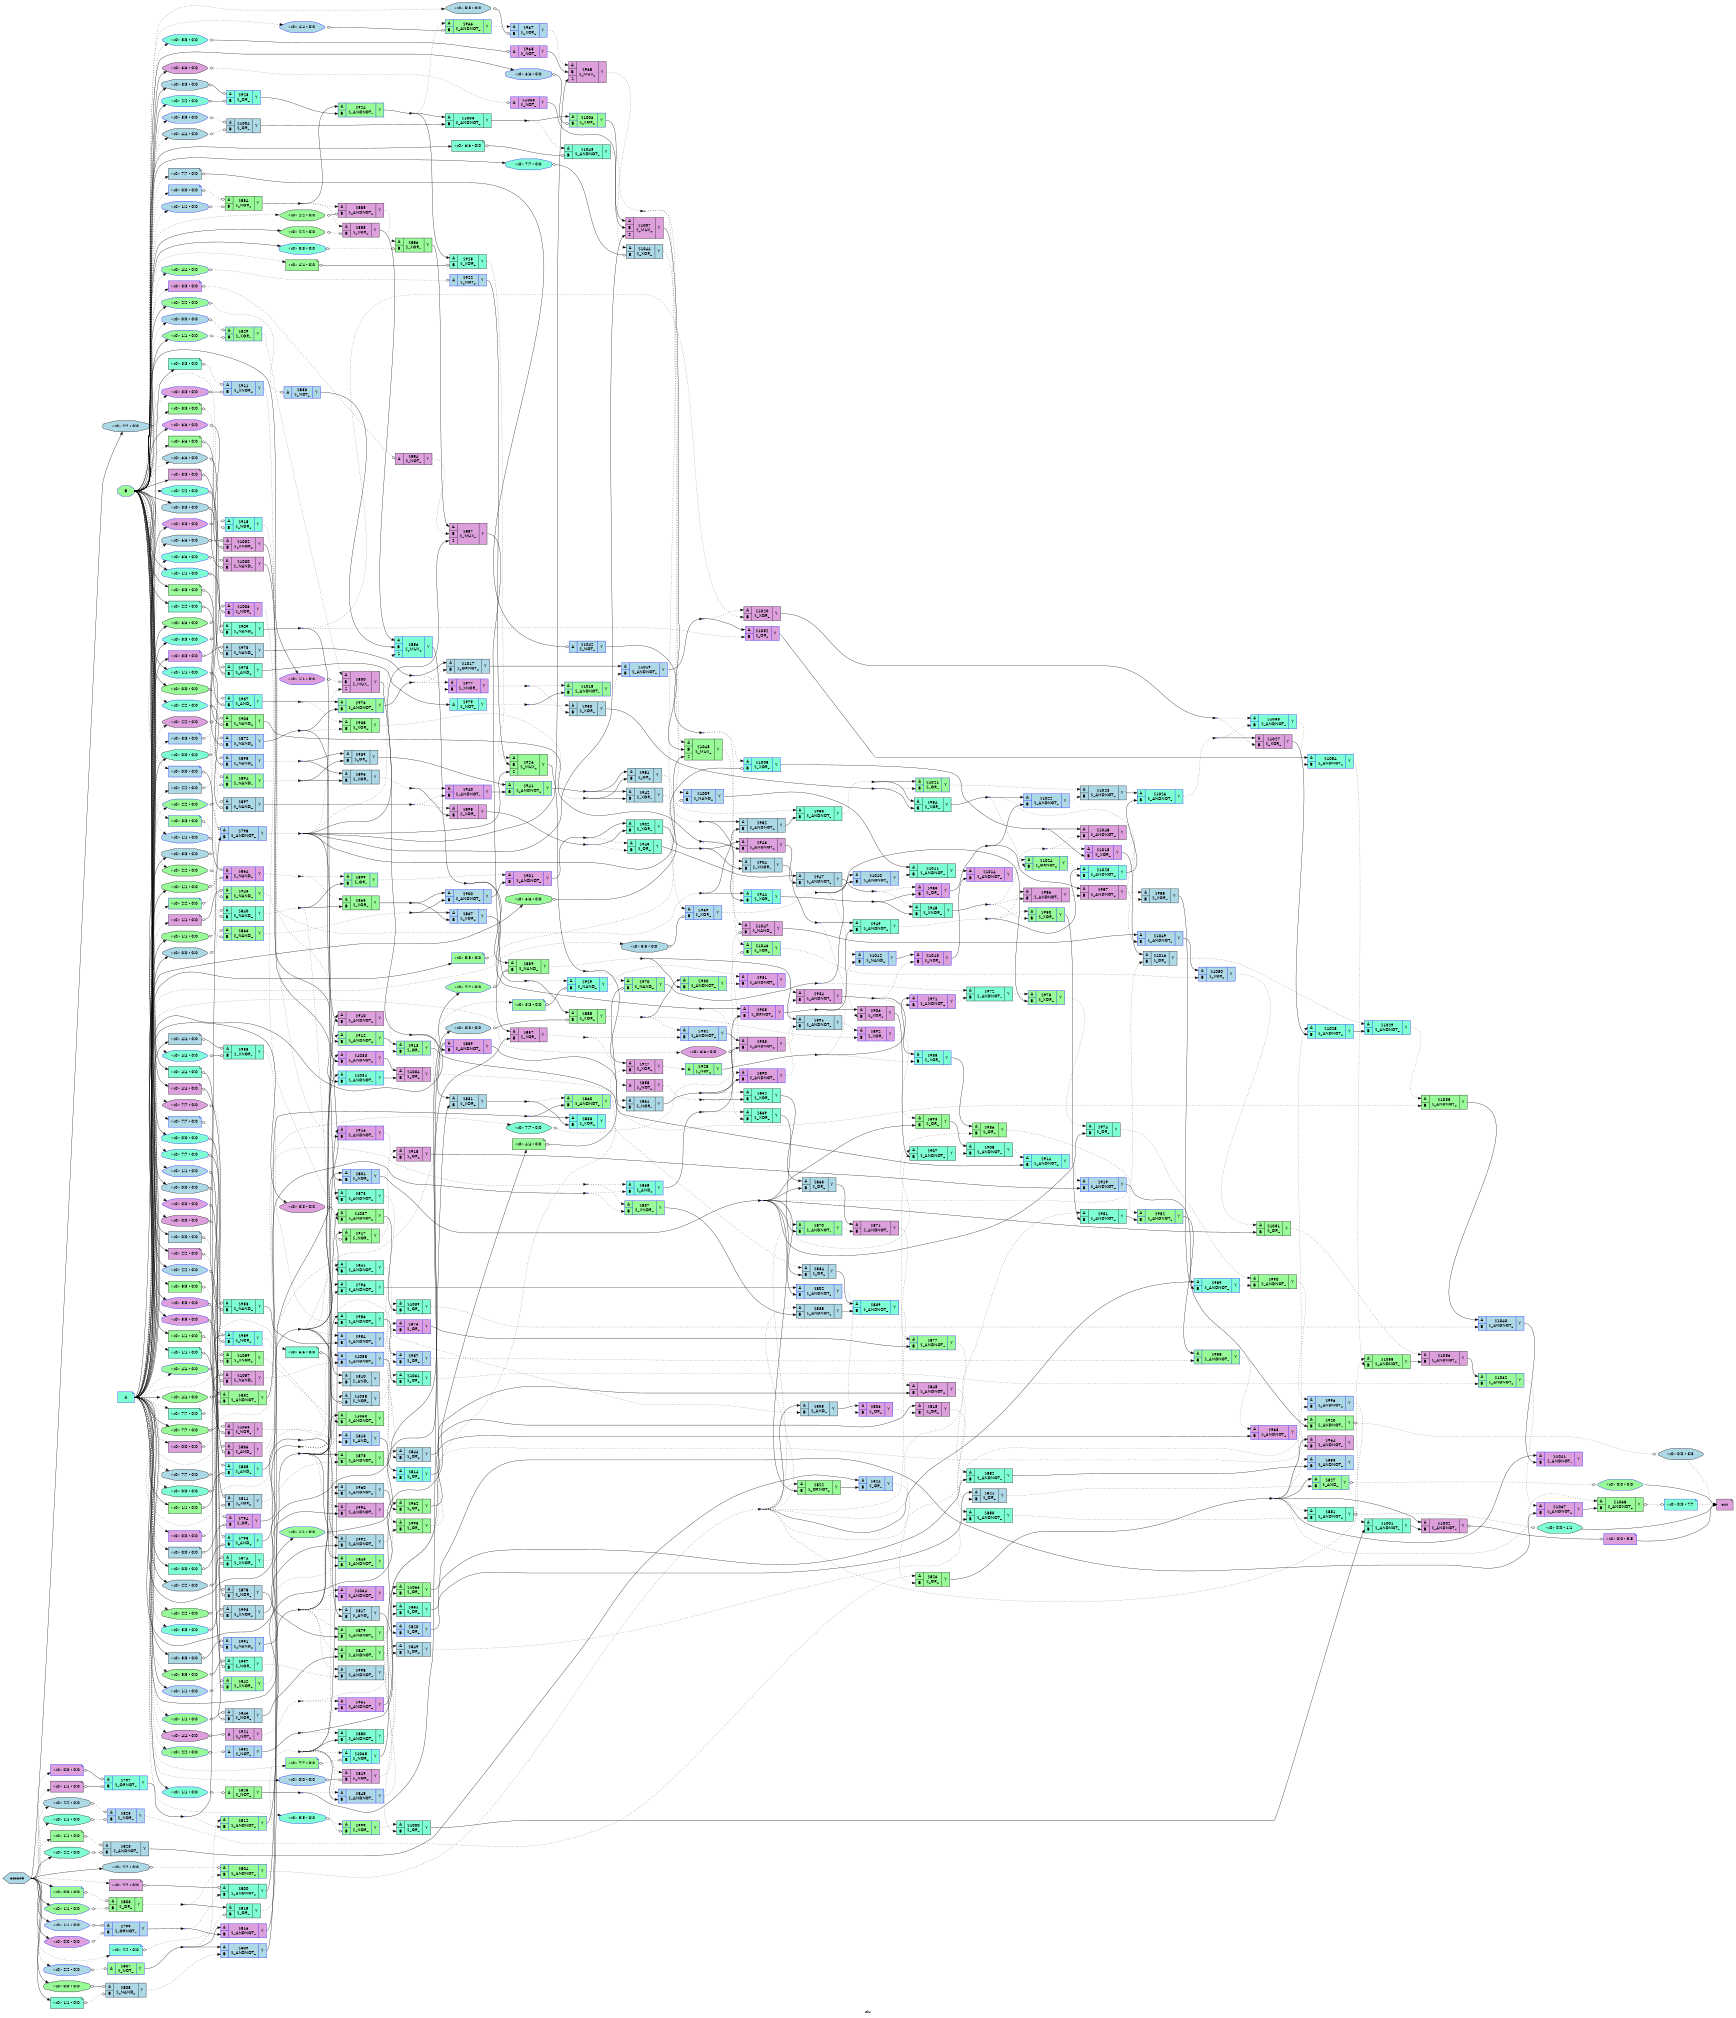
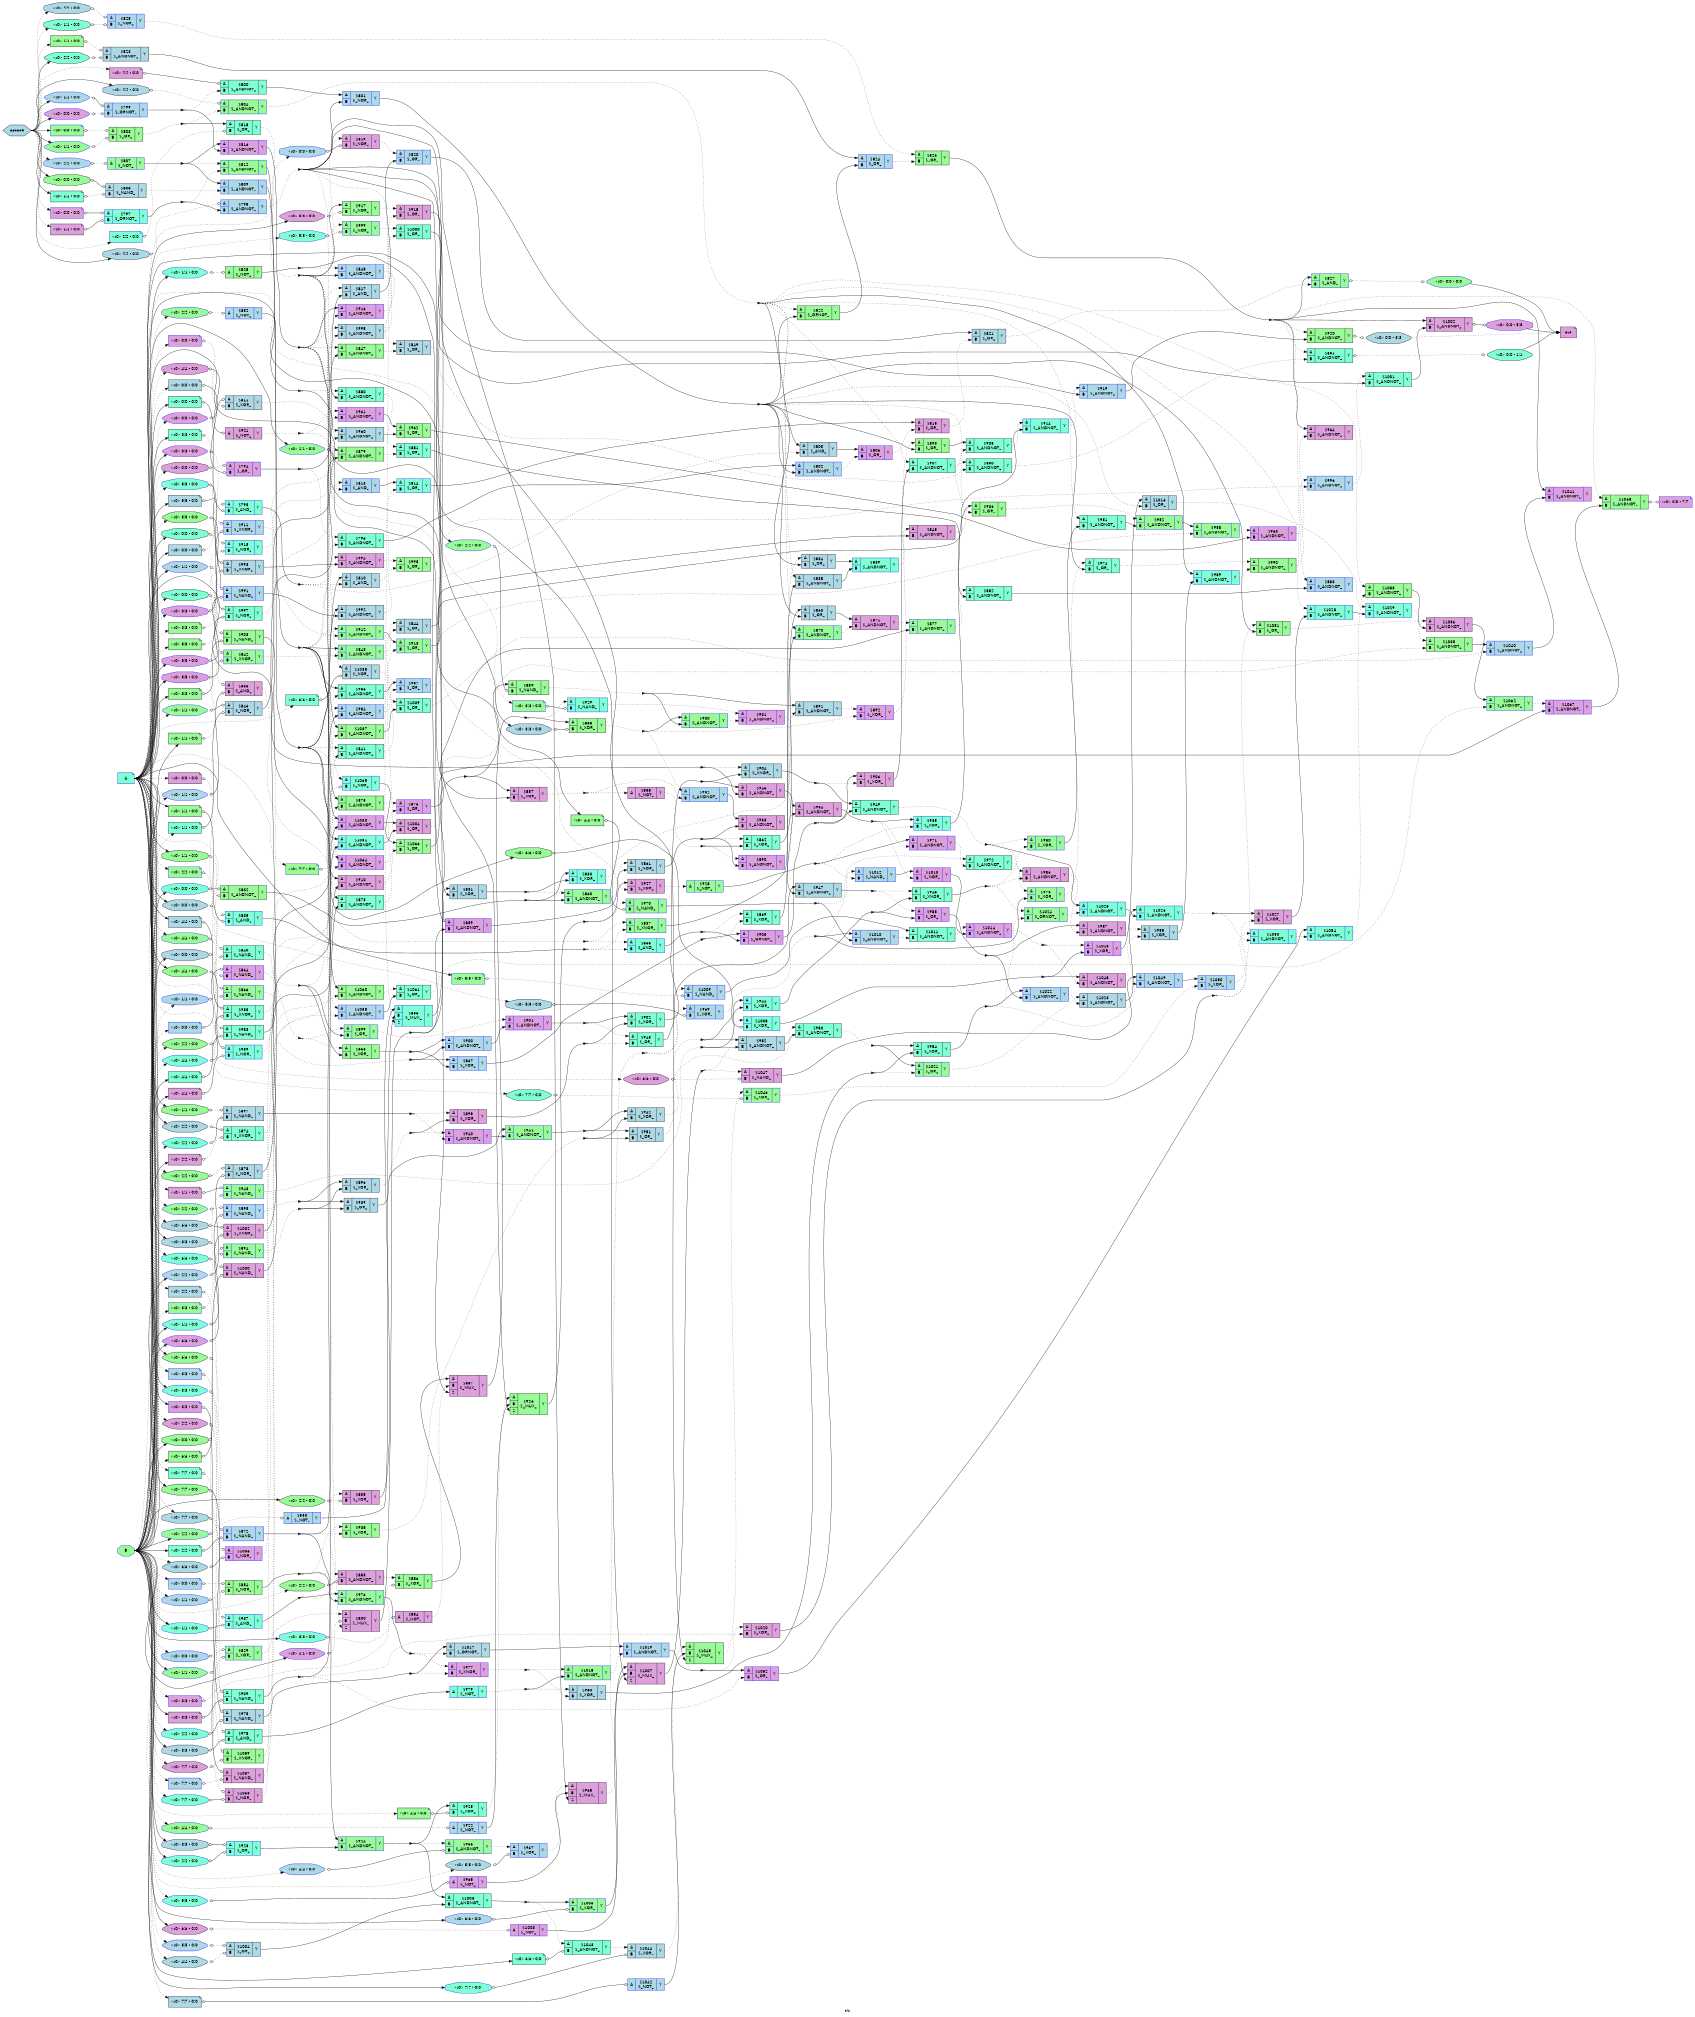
node "<s0> 0:0 - 7:7": fillcolor aquamarine -> plum
edge "<s0> 0:0 - 7:7" -> "out": removed
node "<s0> 0:0 - 5:5": shape note -> octagon
